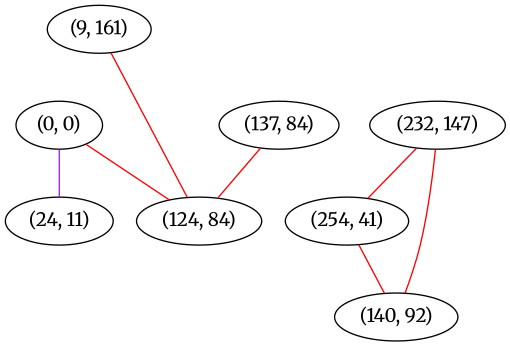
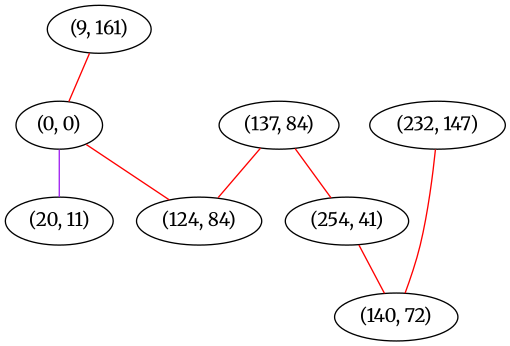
edge "(9, 161)" -- "(124, 84)": now "(9, 161)" -- "(0, 0)"
edge "(232, 147)" -- "(254, 41)": now "(137, 84)" -- "(254, 41)"
node "(24, 11)": label "(24, 11)" -> "(20, 11)"
node "(140, 92)": label "(140, 92)" -> "(140, 72)"
